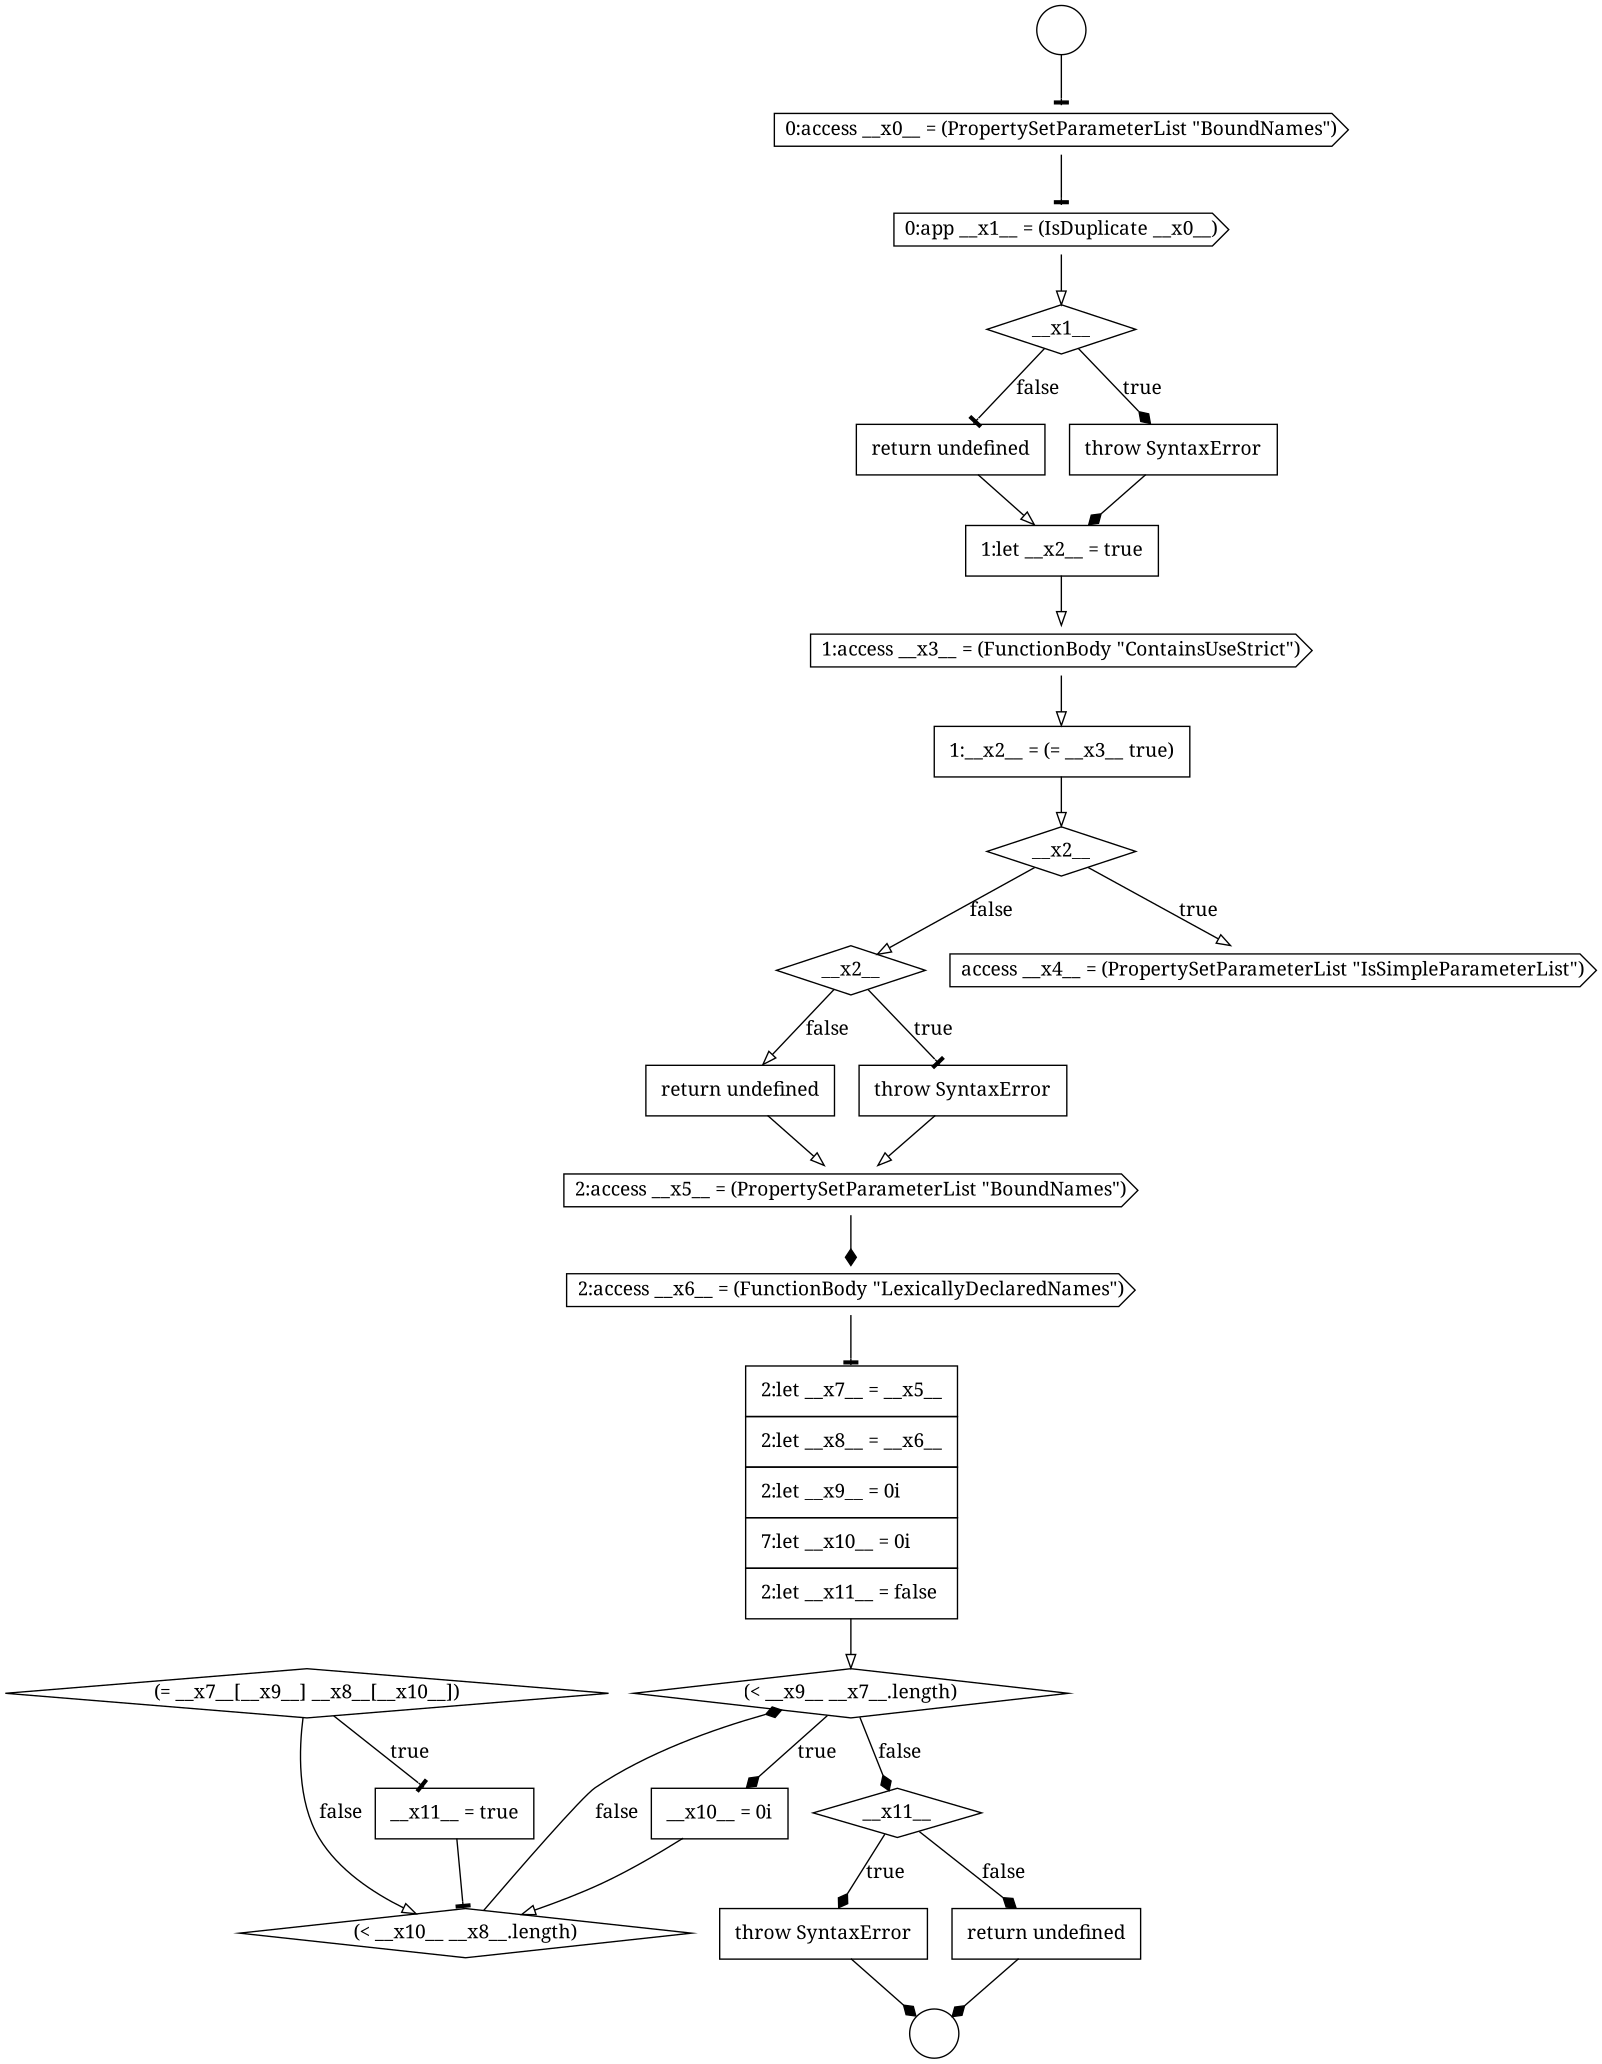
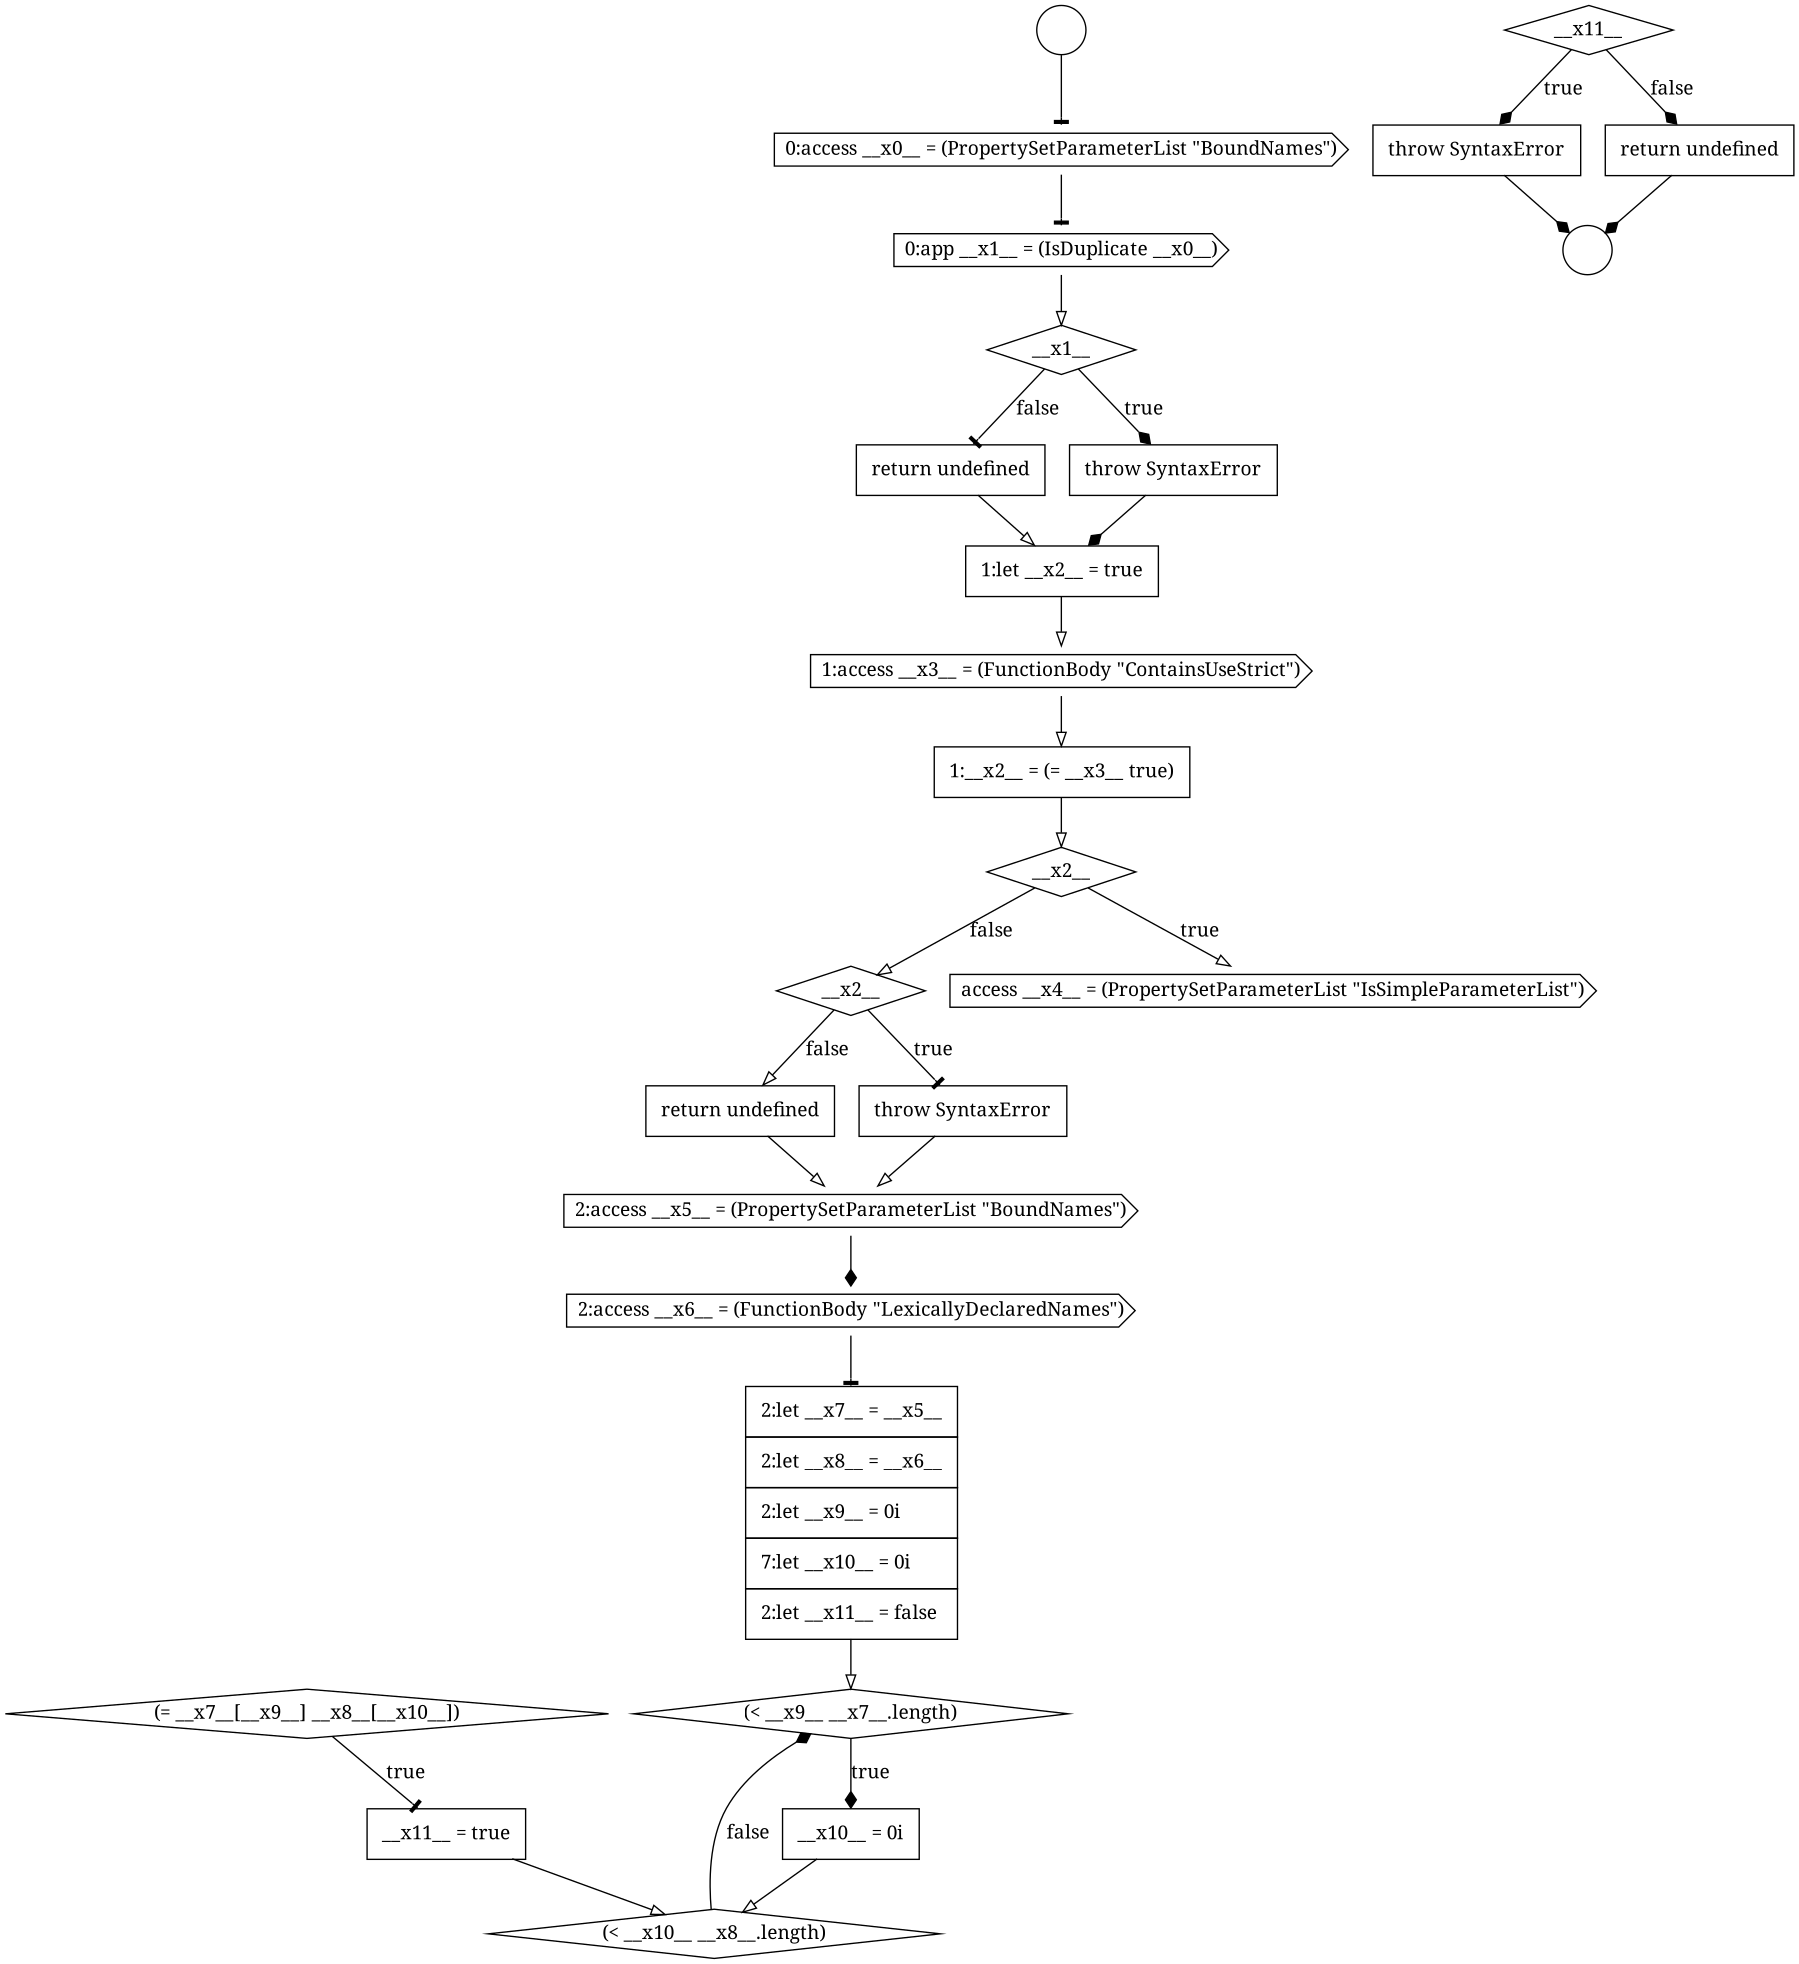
edge "(< __x9__ __x7__.length)" -> "__x11__": removed, label "false"
edge "(= __x7__[__x9__] __x8__[__x10__])" -> "(< __x10__ __x8__.length)": removed, label "false"
edge "__x11__ = true" -> "(< __x10__ __x8__.length)": arrowhead tee -> onormal
